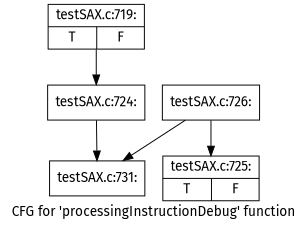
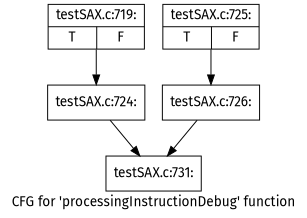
edge "testSAX.c:726:" -> "testSAX.c:725:": reversed
